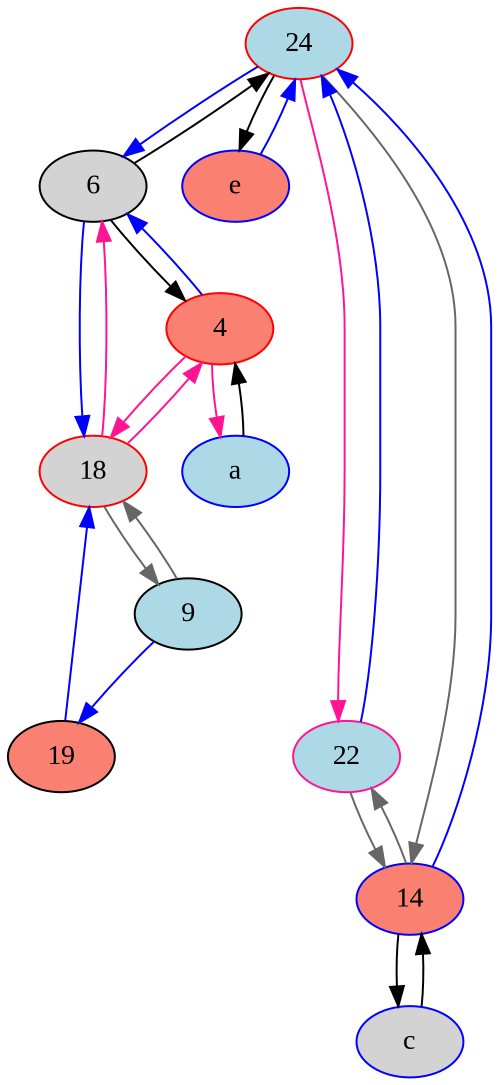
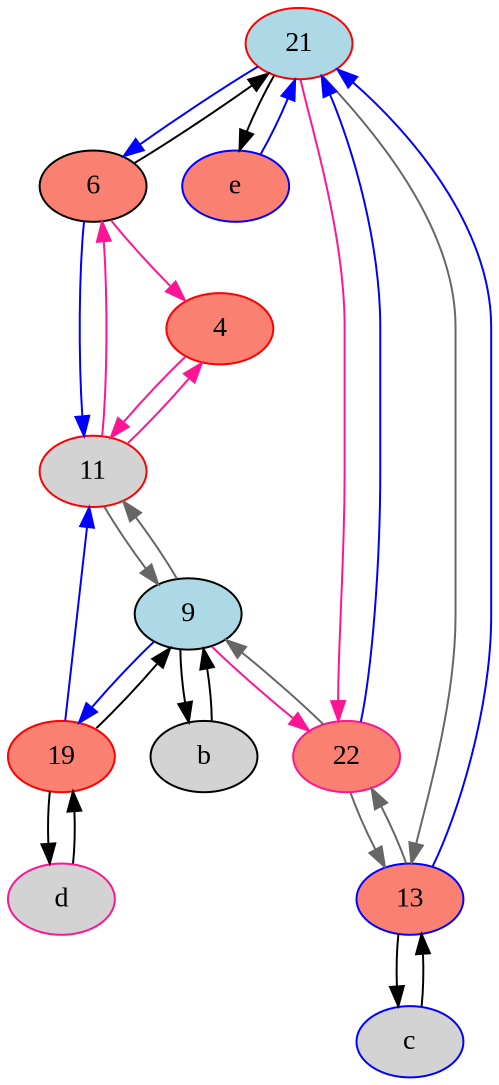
node "24": label "24" -> "21"
node "6": fillcolor lightgrey -> salmon
edge "6" -> "4": color black -> deeppink
edge "4" -> "6": removed
node "18": label "18" -> "11"
node "a": removed
edge "9" -> "22": added
edge "22" -> "9": added
edge "19" -> "9": added
node "19": color black -> red
node "b": added
node "22": fillcolor lightblue -> salmon
node "d": added
node "14": label "14" -> "13"
